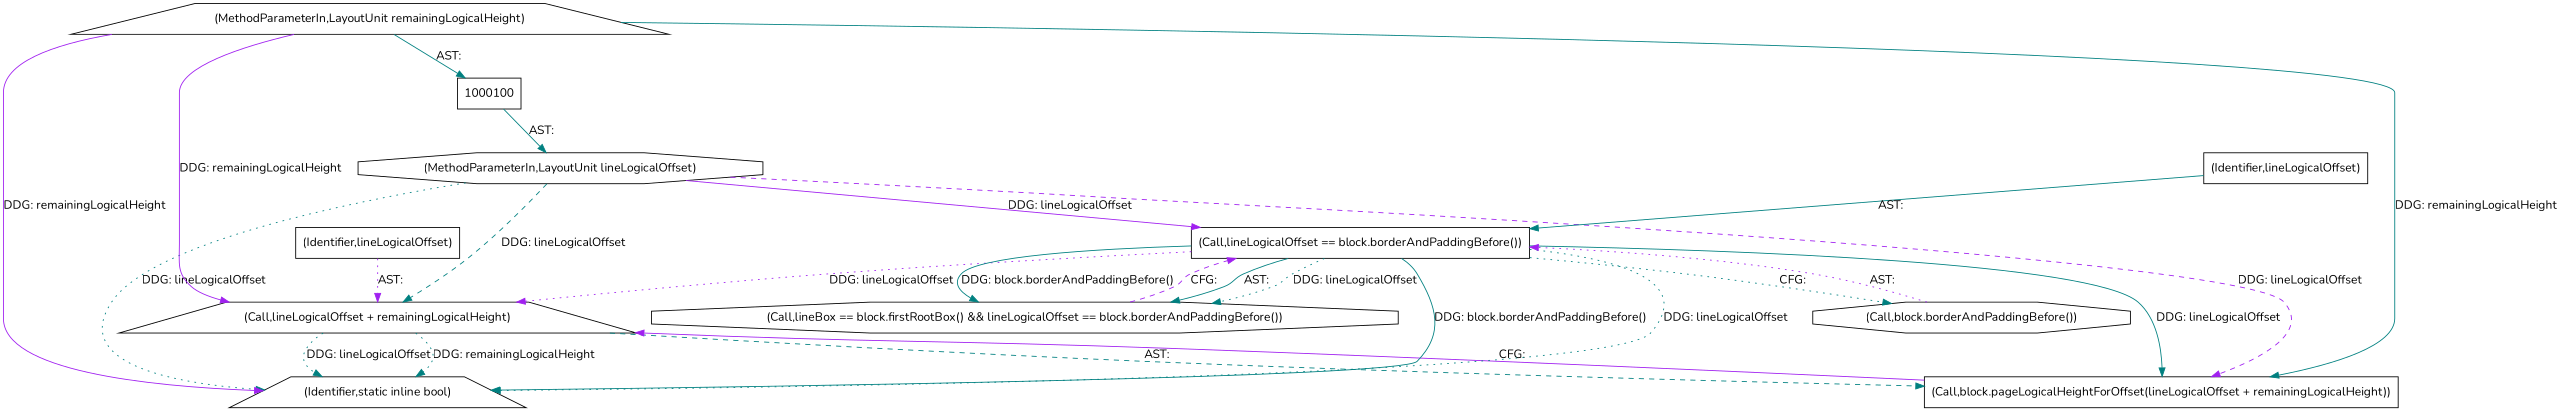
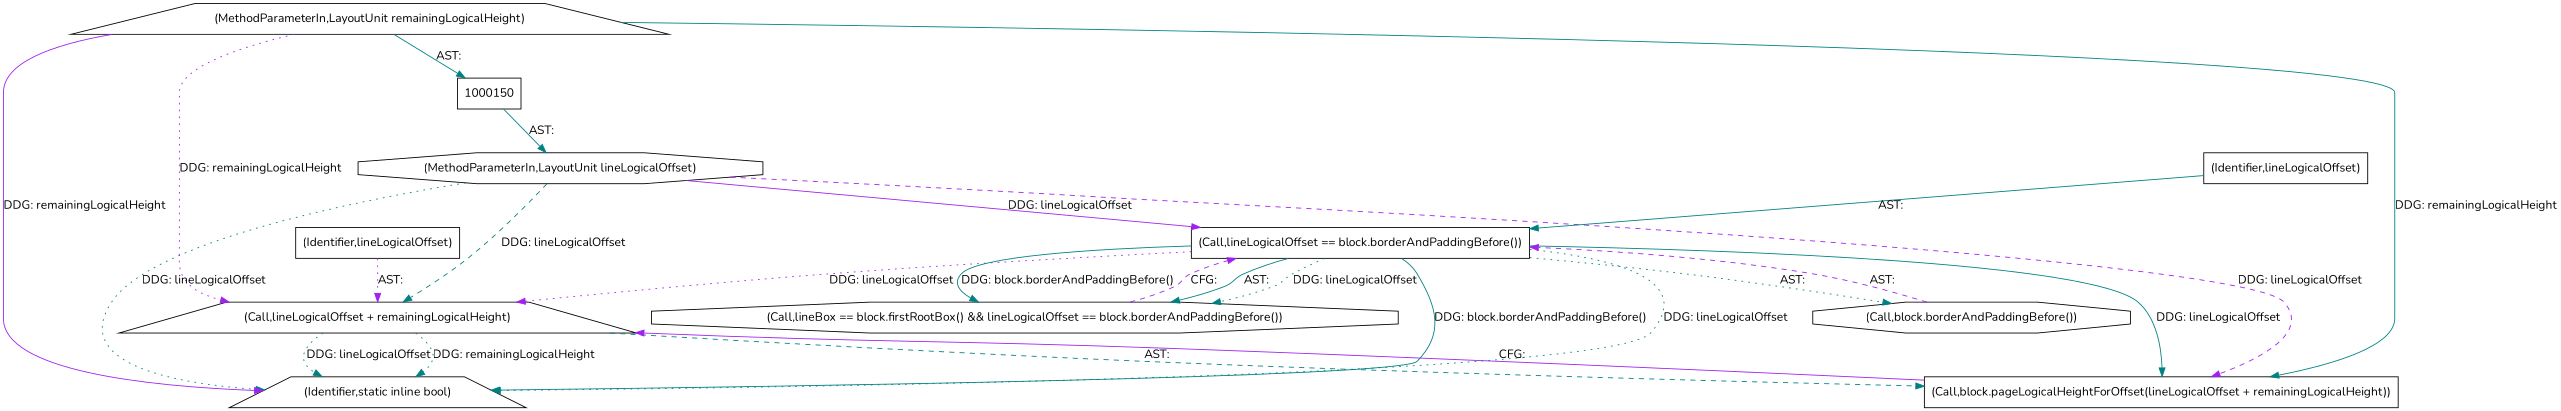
node "1000100": label "1000100" -> "1000150"
edge "(MethodParameterIn,LayoutUnit remainingLogicalHeight)" -> "(Call,lineLogicalOffset + remainingLogicalHeight)": style solid -> dotted
edge "(Call,block.borderAndPaddingBefore())" -> "(Call,lineLogicalOffset == block.borderAndPaddingBefore())": style dotted -> dashed
edge "(Call,lineLogicalOffset == block.borderAndPaddingBefore())" -> "(Call,block.borderAndPaddingBefore())": label "CFG: " -> "AST: "
